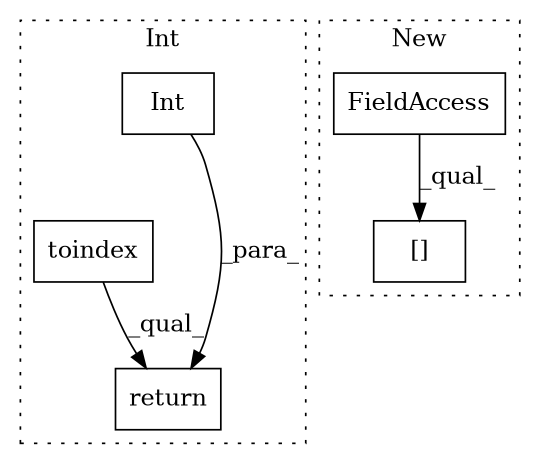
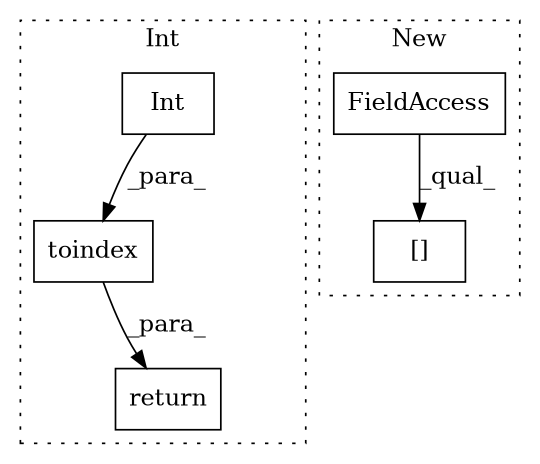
edge "Int" -> "return": now "Int" -> "toindex"
edge "toindex" -> "return": label "_qual_" -> "_para_"
